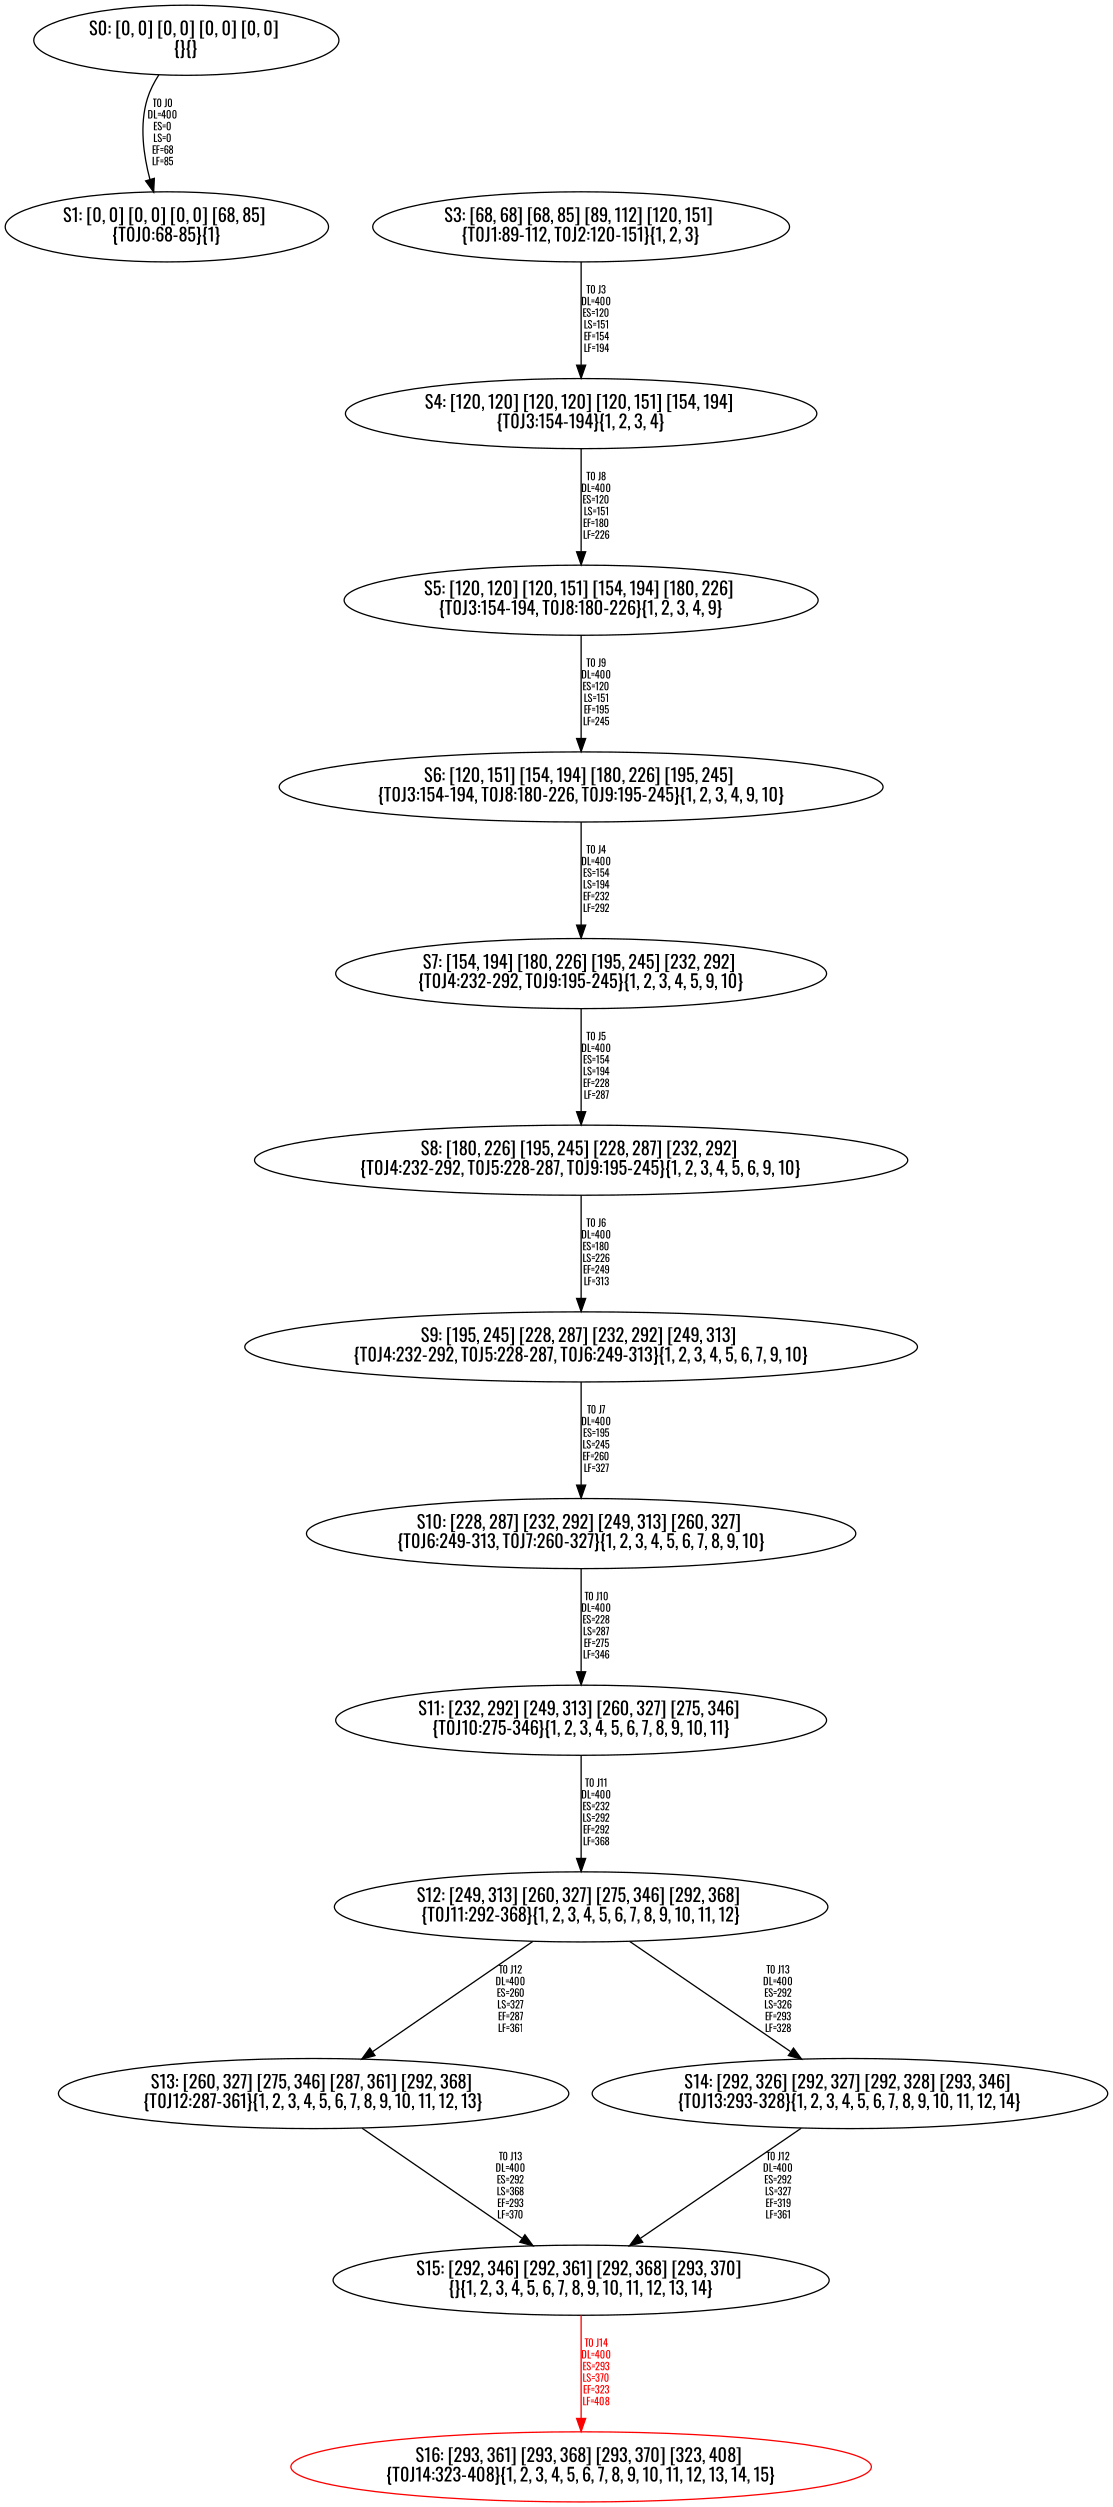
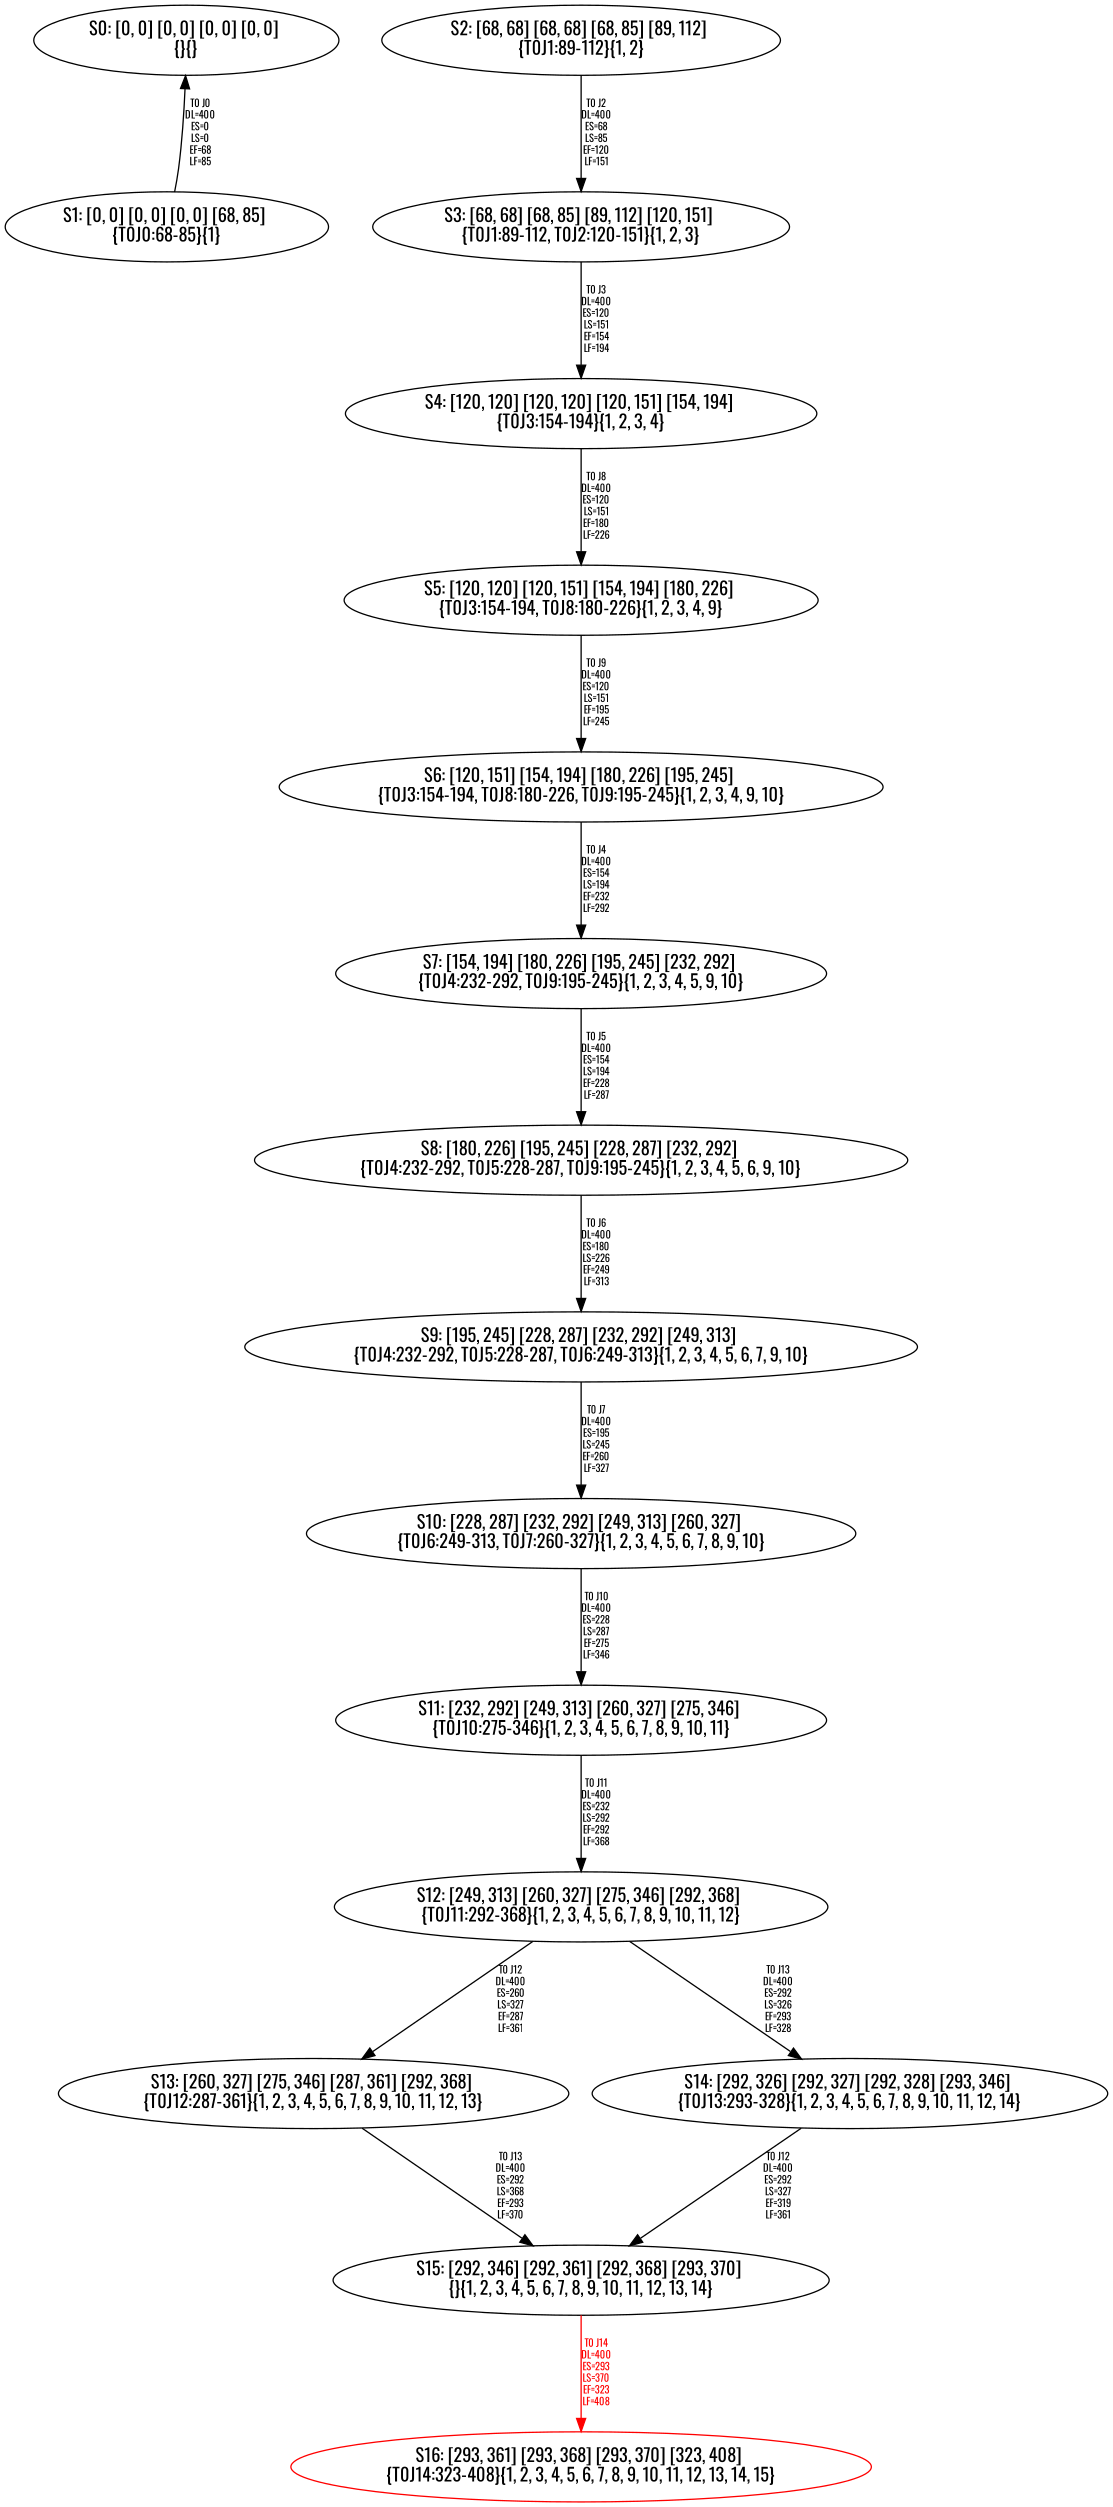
node "S2: [68, 68] [68, 68] [68, 85] [89, 112] {T0J1:89-112}{1, 2}": added
edge "S0: [0, 0] [0, 0] [0, 0] [0, 0] {}{}" -> "S1: [0, 0] [0, 0] [0, 0] [68, 85] {T0J0:68-85}{1}": reversed
